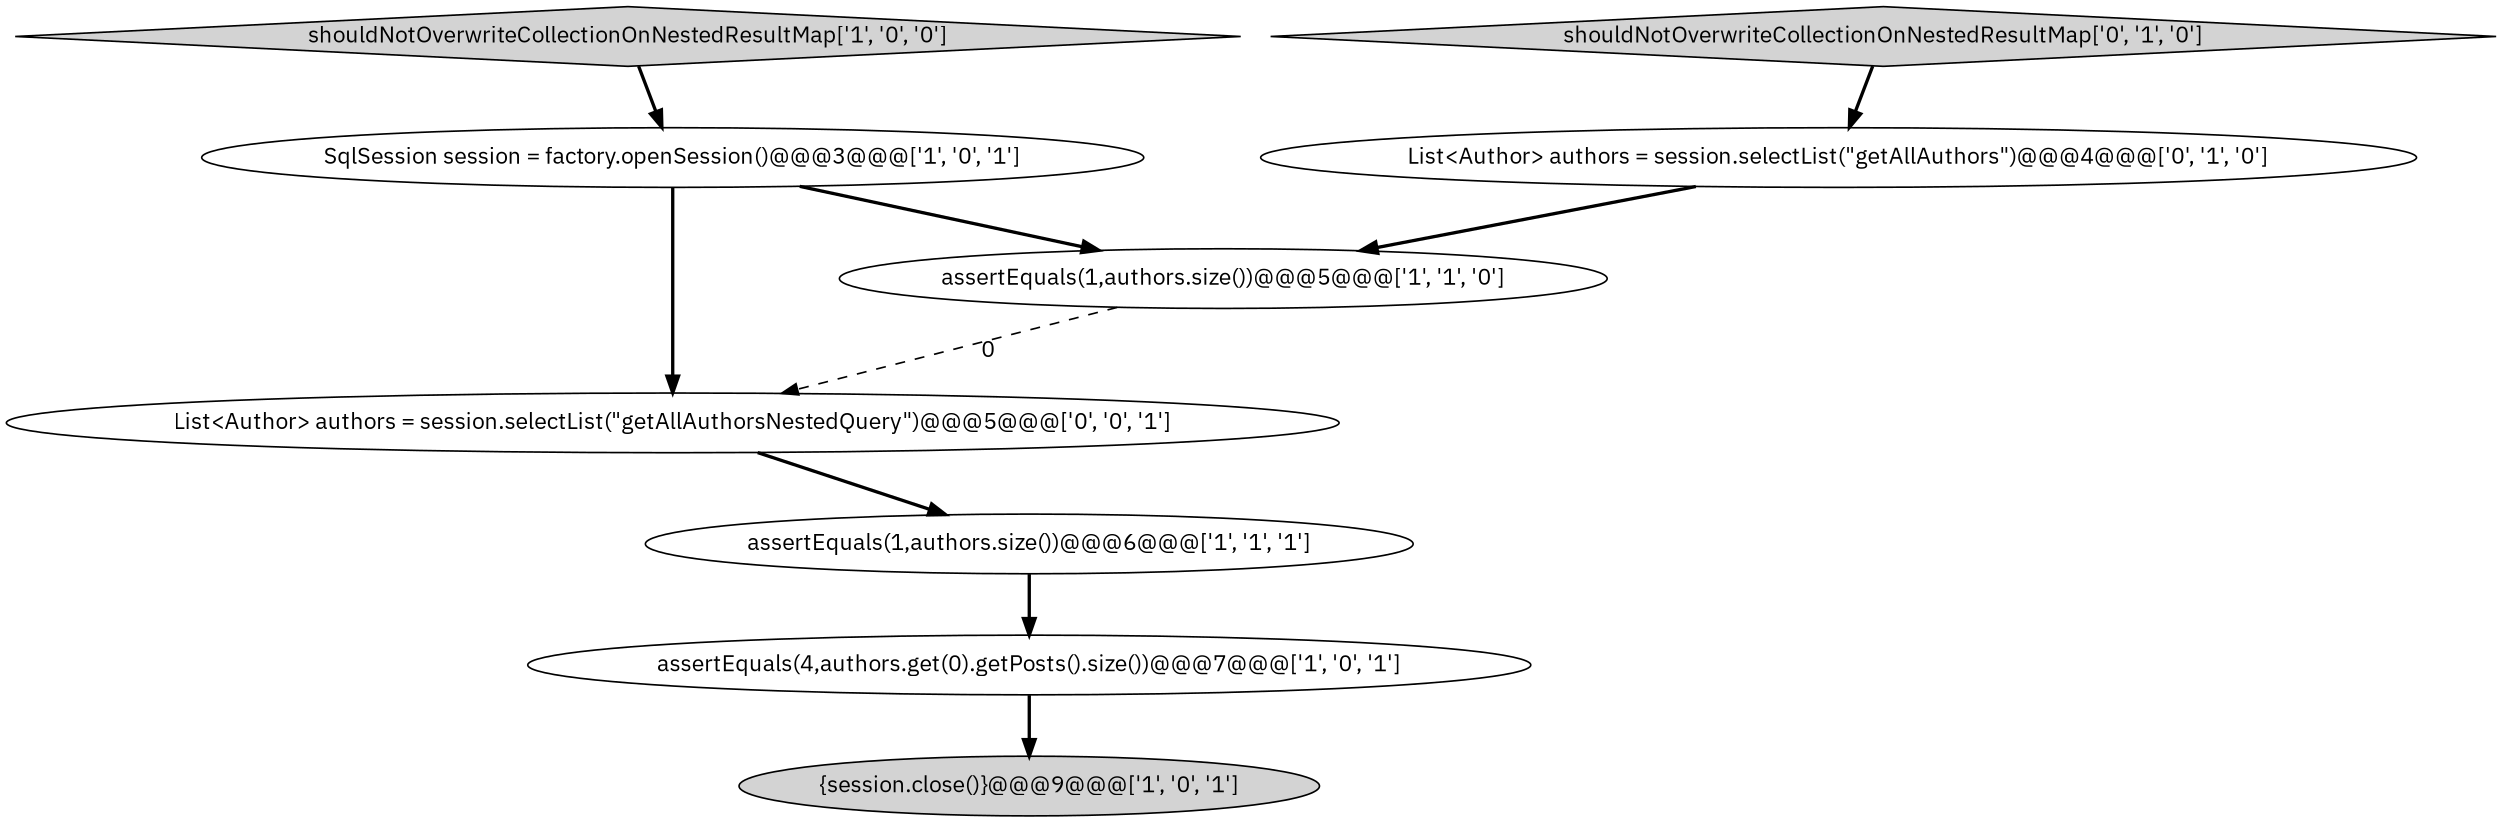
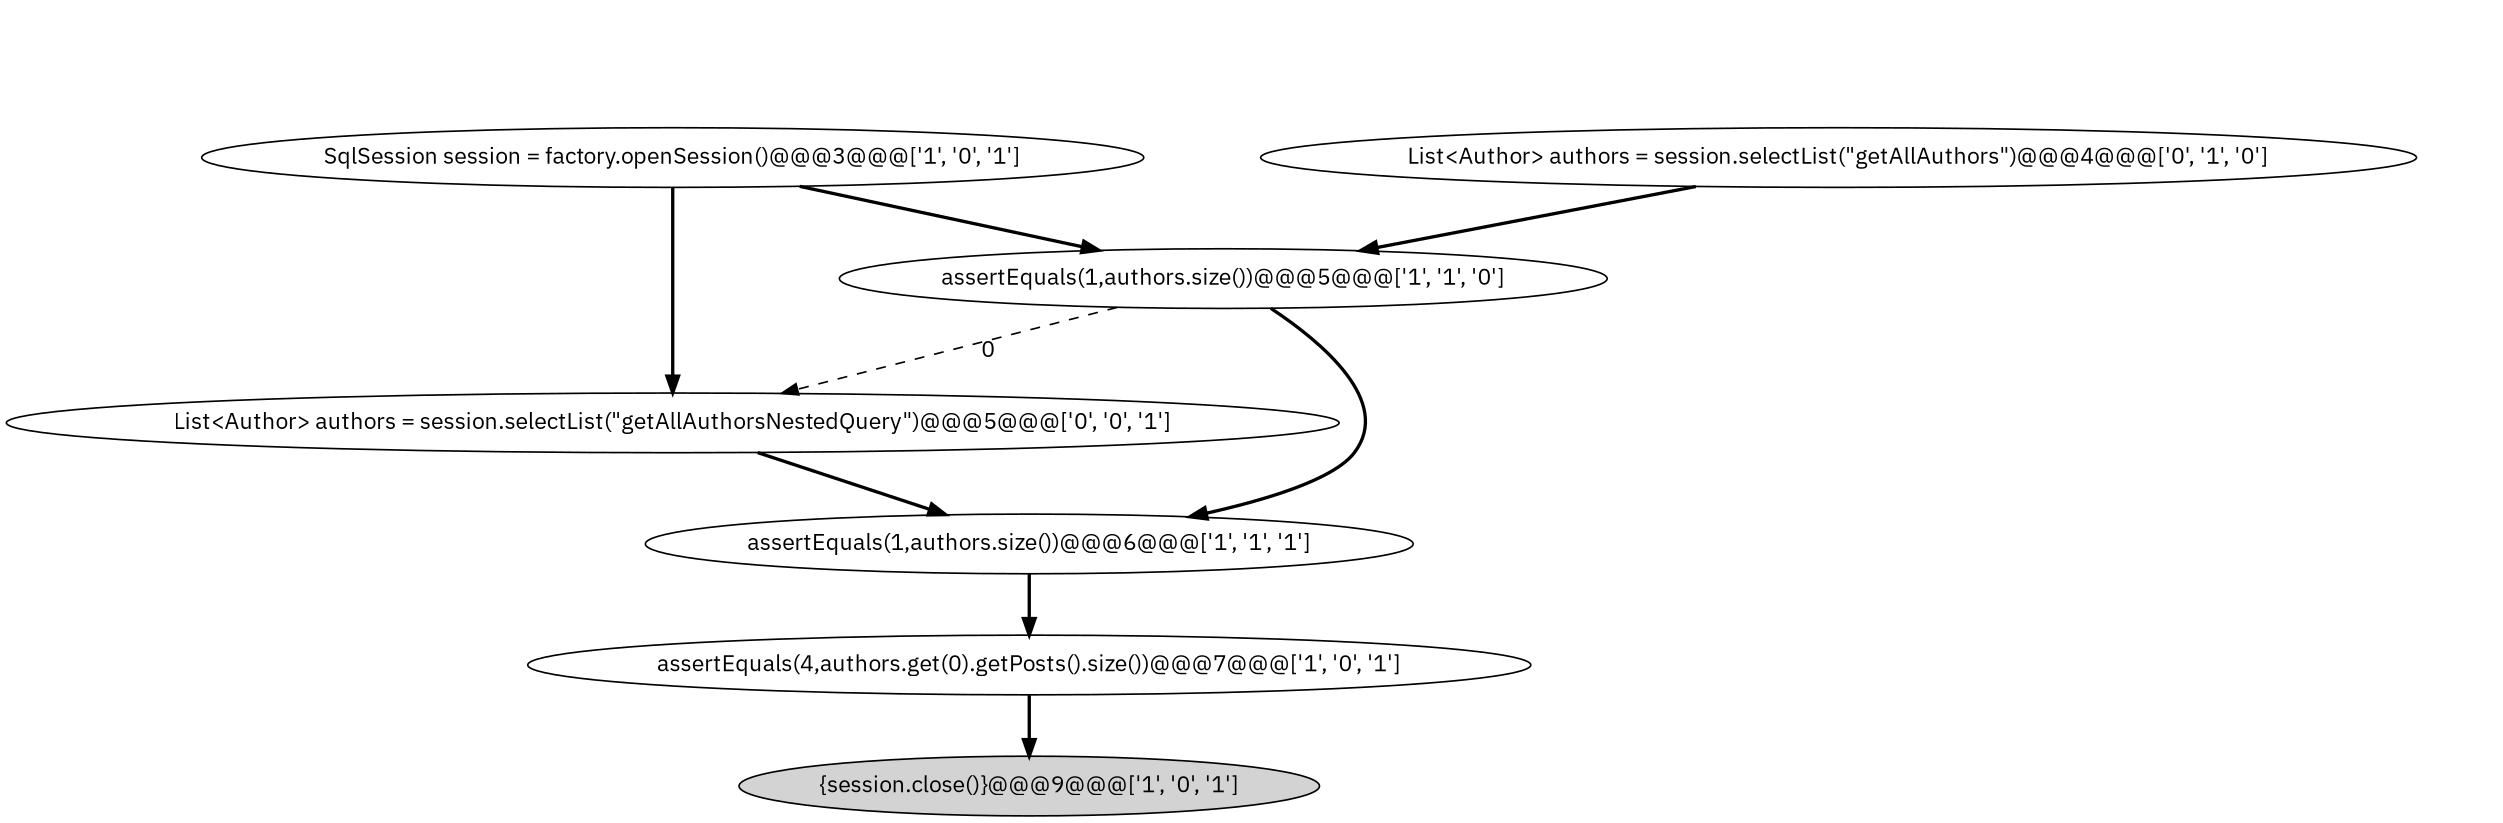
node "shouldNotOverwriteCollectionOnNestedResultMap['1', '0', '0']": removed
node "shouldNotOverwriteCollectionOnNestedResultMap['0', '1', '0']": removed
edge "assertEquals(1,authors.size())@@@5@@@['1', '1', '0']" -> "assertEquals(1,authors.size())@@@6@@@['1', '1', '1']": added
